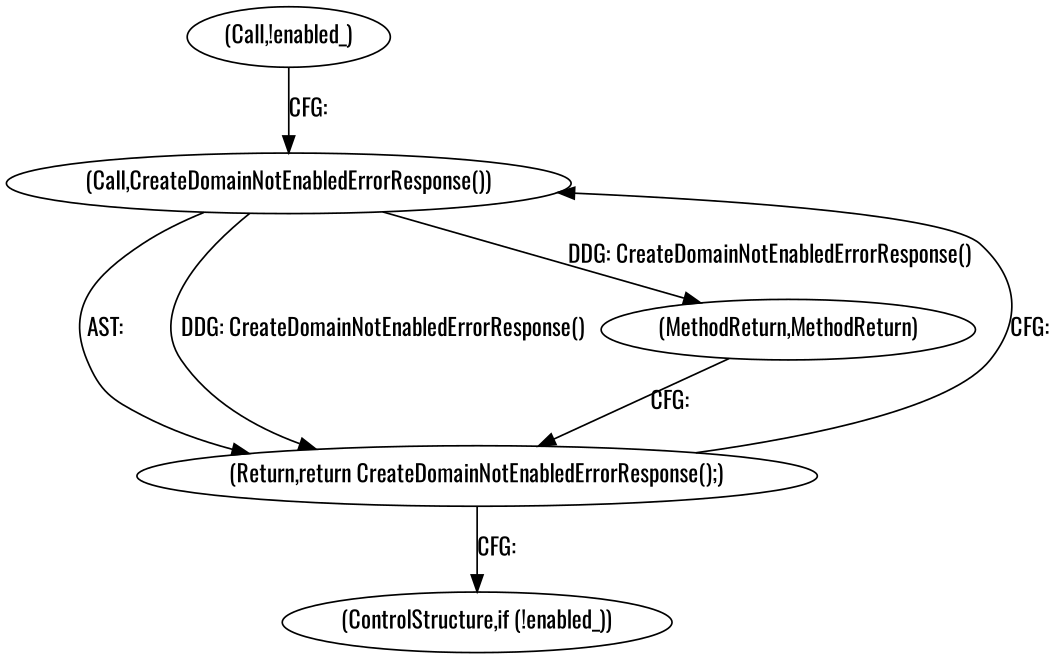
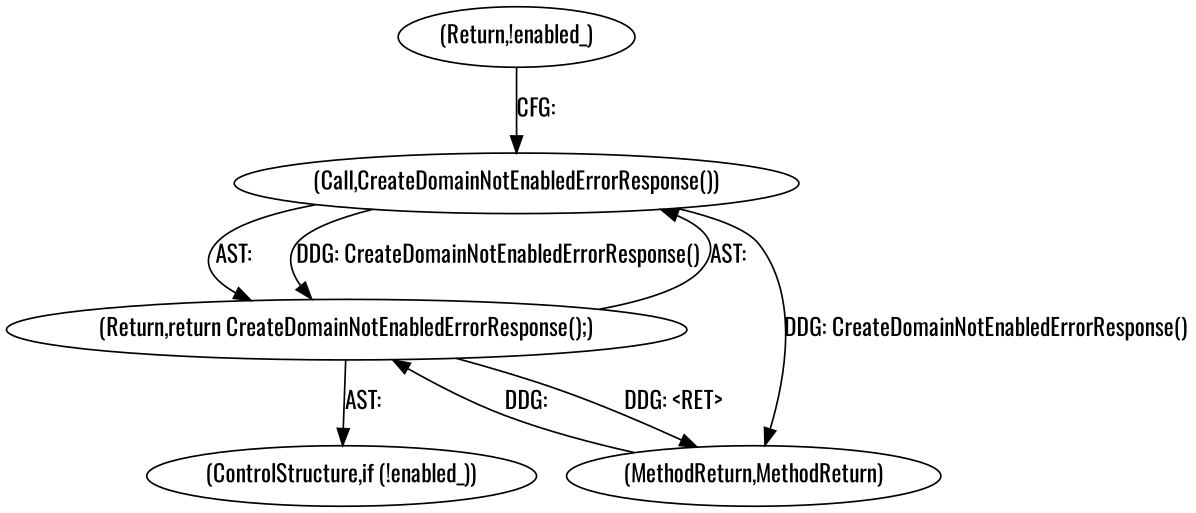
node "(Call,!enabled_)": label "(Call,!enabled_)" -> "(Return,!enabled_)"
edge "(Return,return CreateDomainNotEnabledErrorResponse();)" -> "(Call,CreateDomainNotEnabledErrorResponse())": label "CFG: " -> "AST: "
edge "(Return,return CreateDomainNotEnabledErrorResponse();)" -> "(MethodReturn,MethodReturn)": added, label "DDG: <RET>"
edge "(MethodReturn,MethodReturn)" -> "(Return,return CreateDomainNotEnabledErrorResponse();)": label "CFG: " -> "DDG: "
edge "(Return,return CreateDomainNotEnabledErrorResponse();)" -> "(ControlStructure,if (!enabled_))": label "CFG: " -> "AST: "
